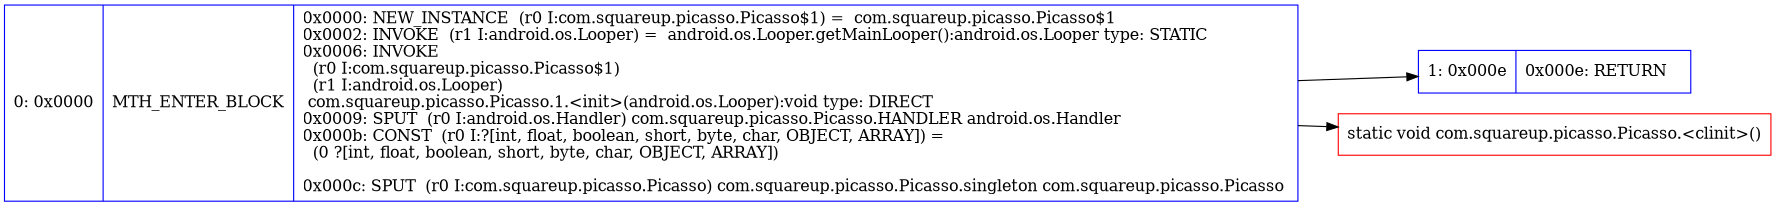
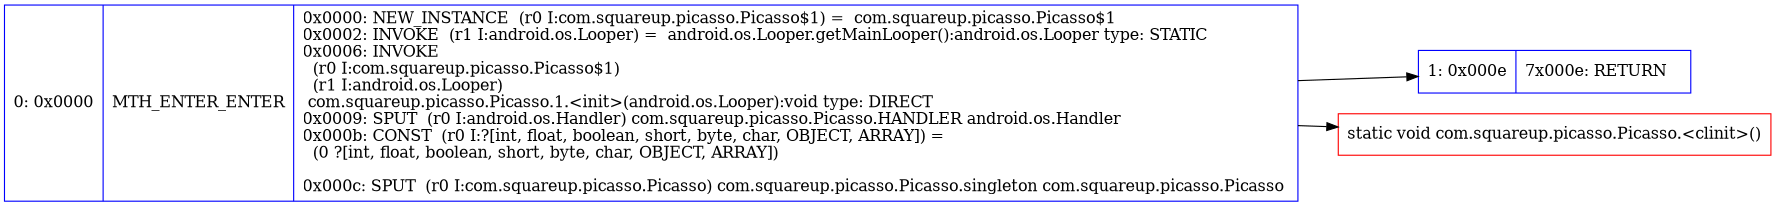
node "1: 0x000e": text "0x000e: RETURN" -> "7x000e: RETURN"
node "0: 0x0000": text "MTH_ENTER_BLOCK" -> "MTH_ENTER_ENTER"
